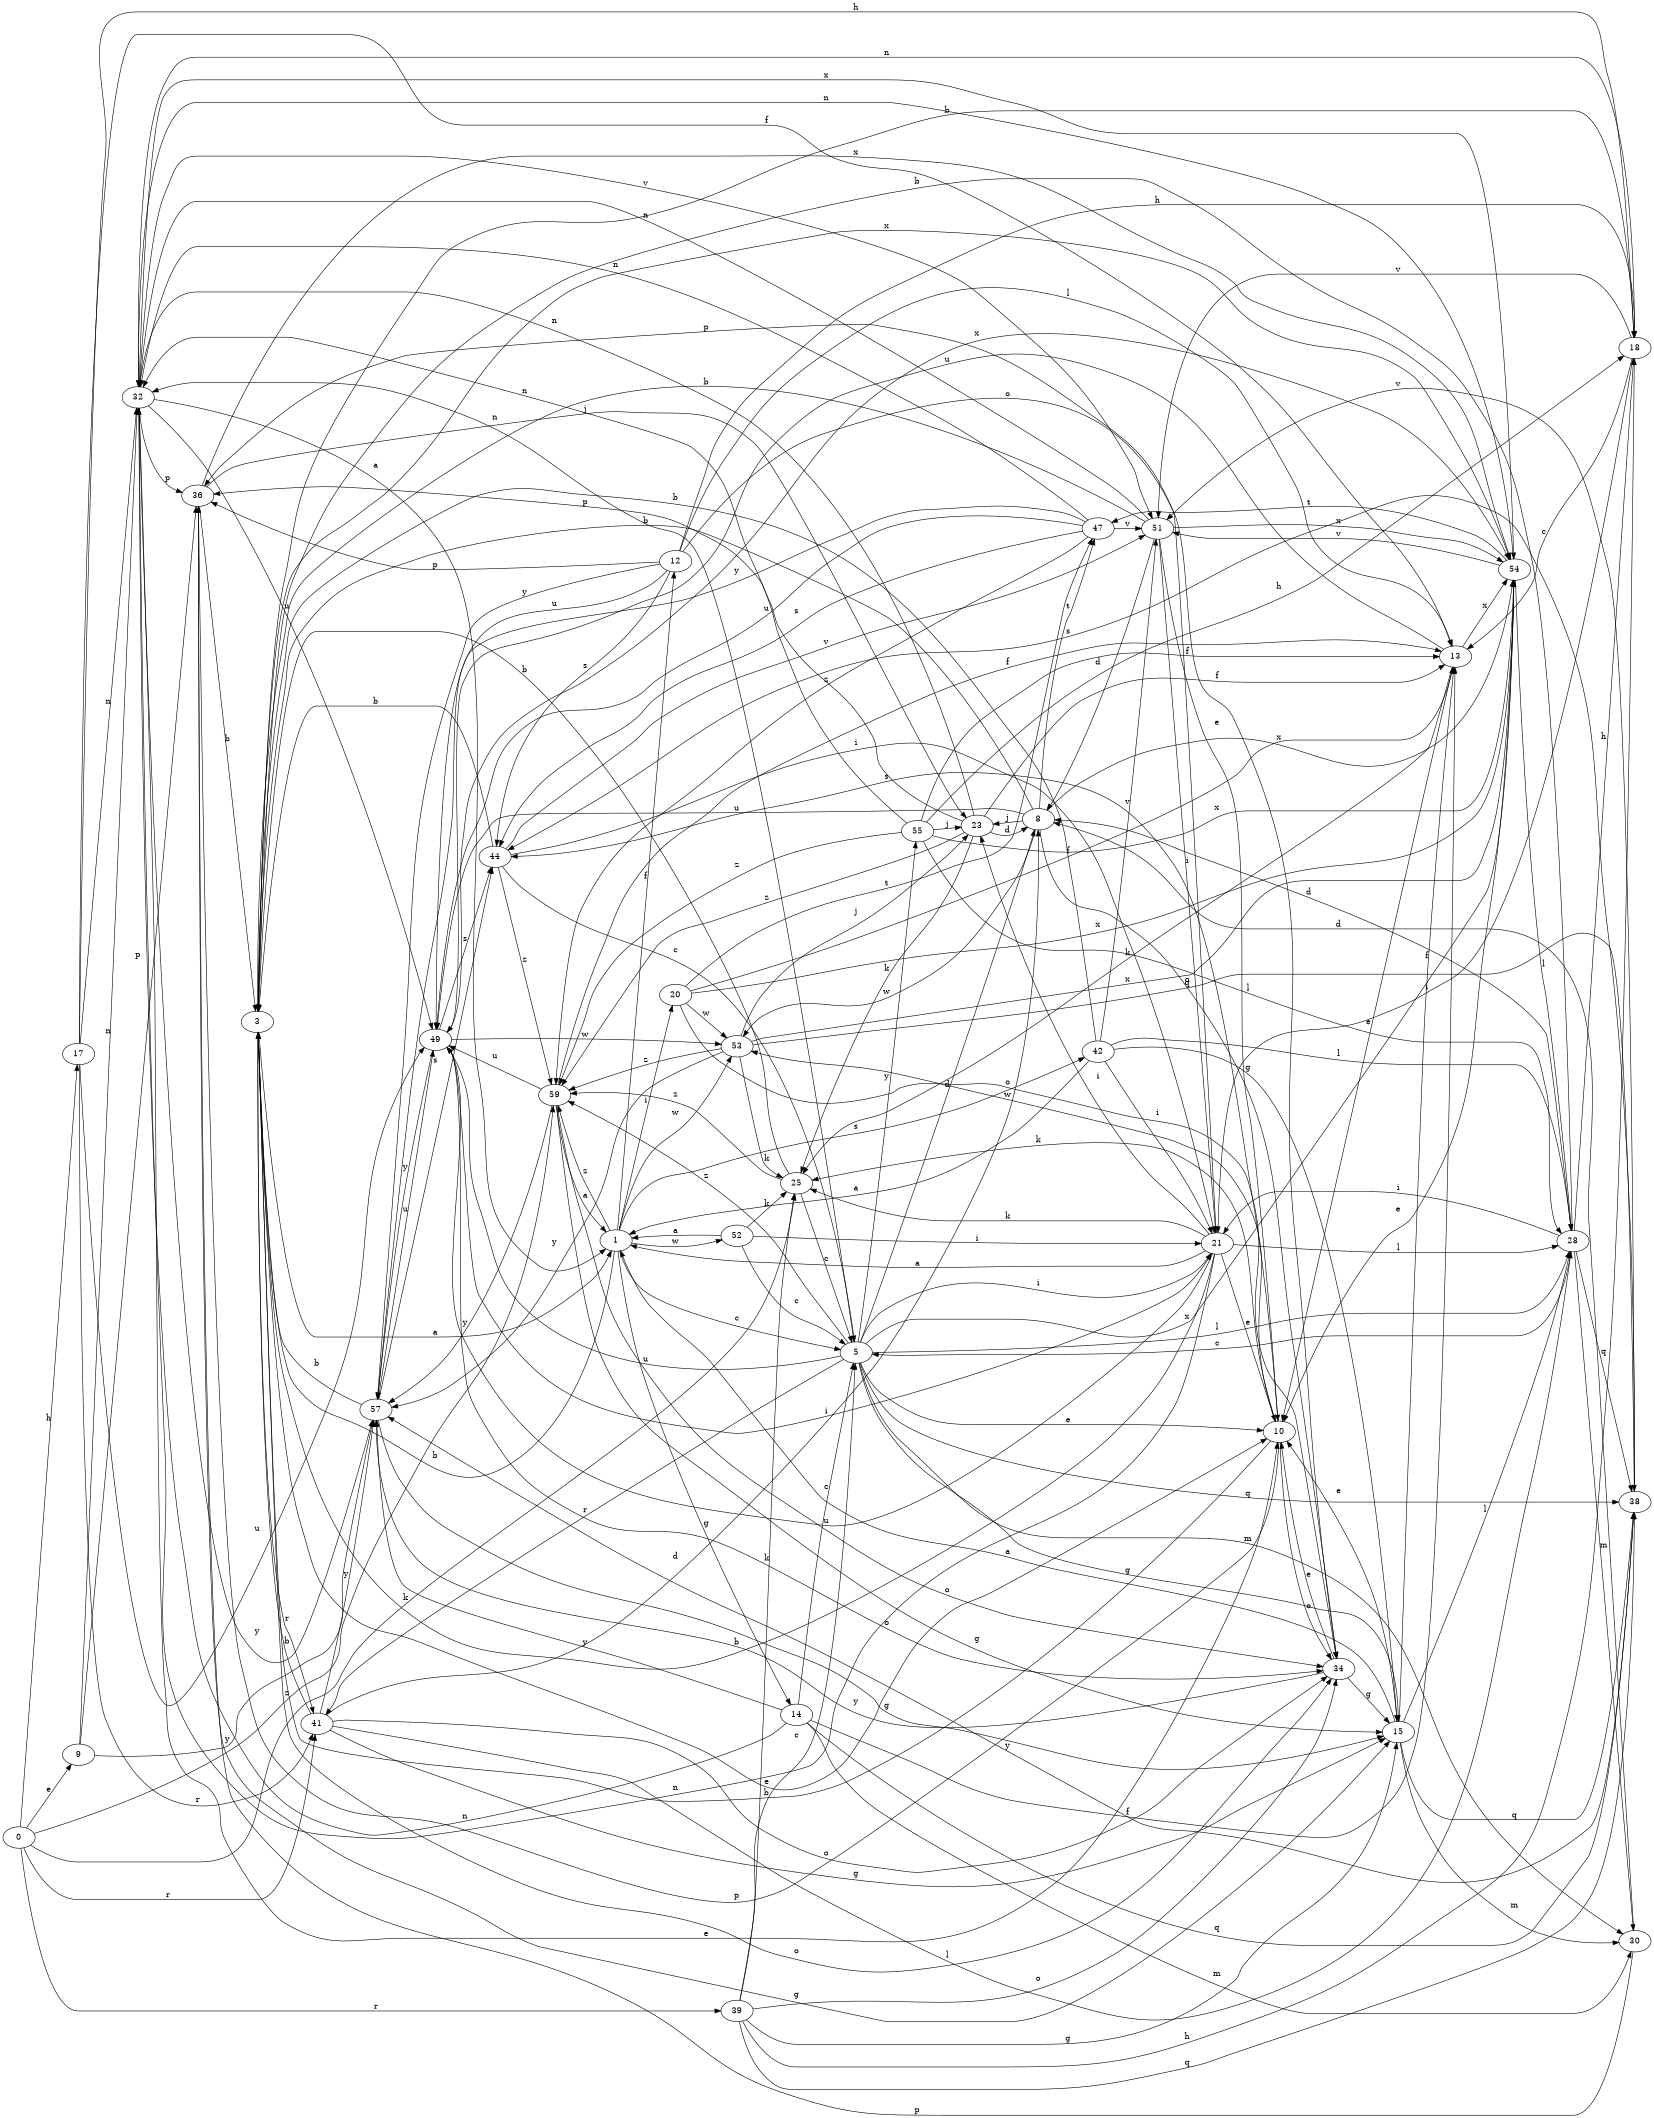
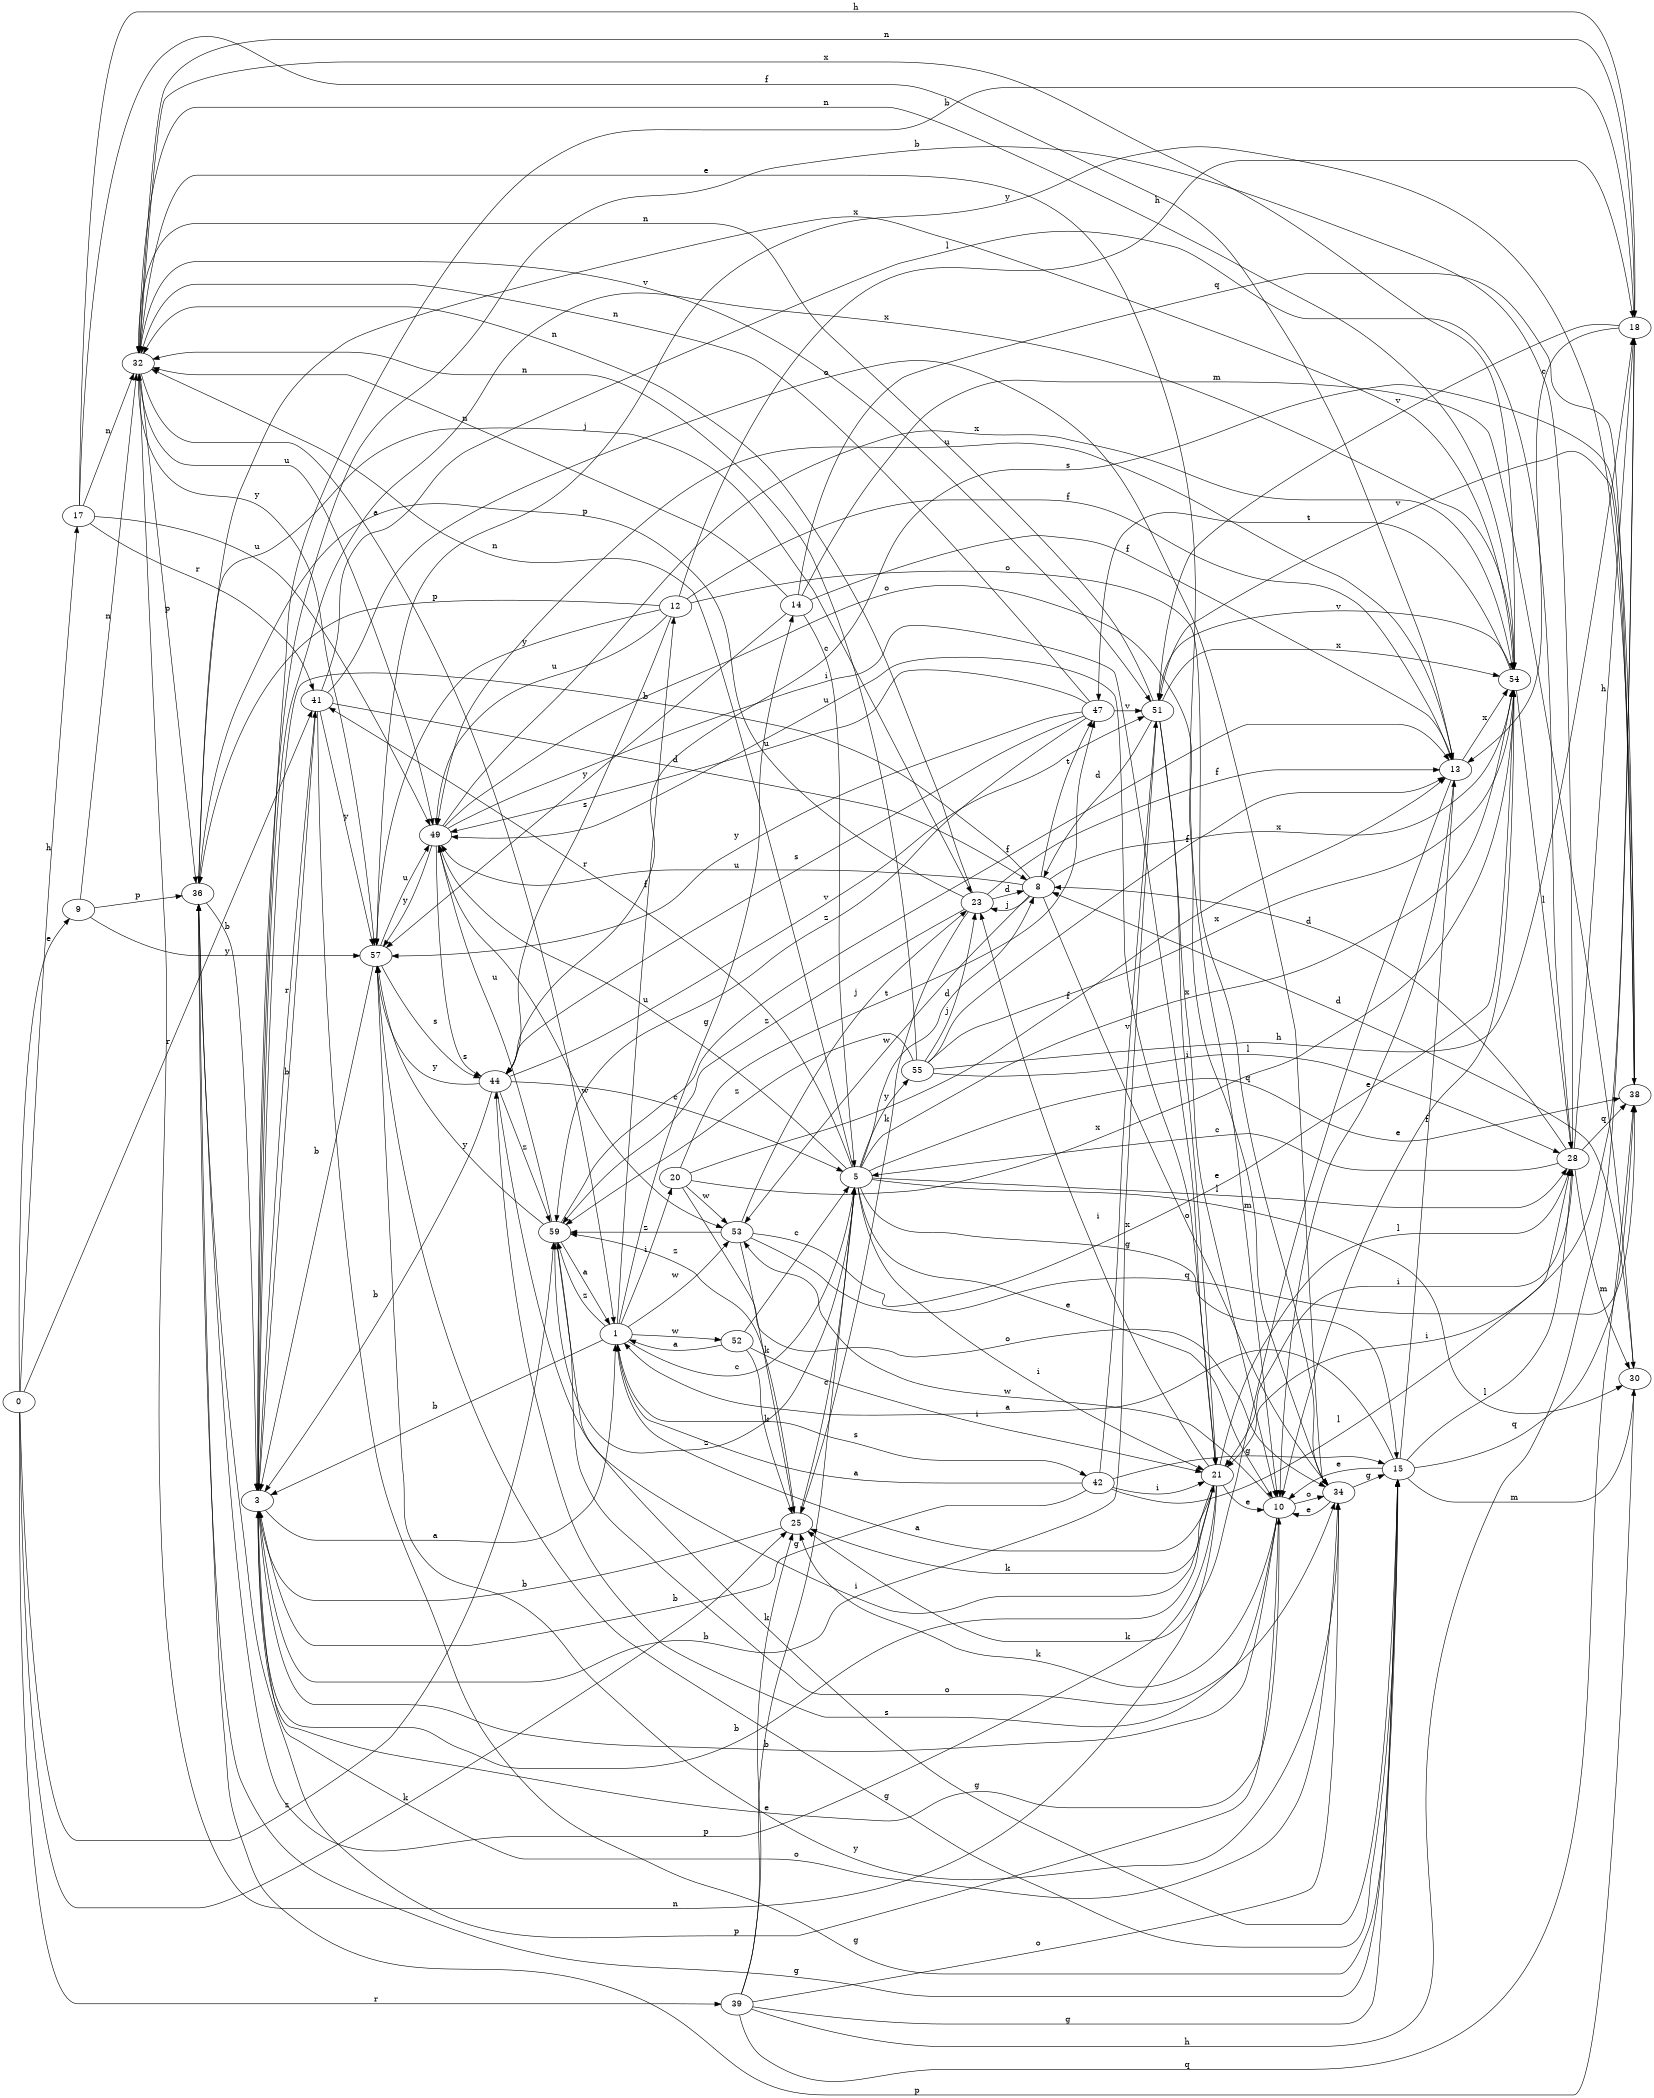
edge "12" -> "13": label "l" -> "f"
edge "53" -> "57": now "44" -> "57"
edge "39" -> "5": label "c" -> "g"
